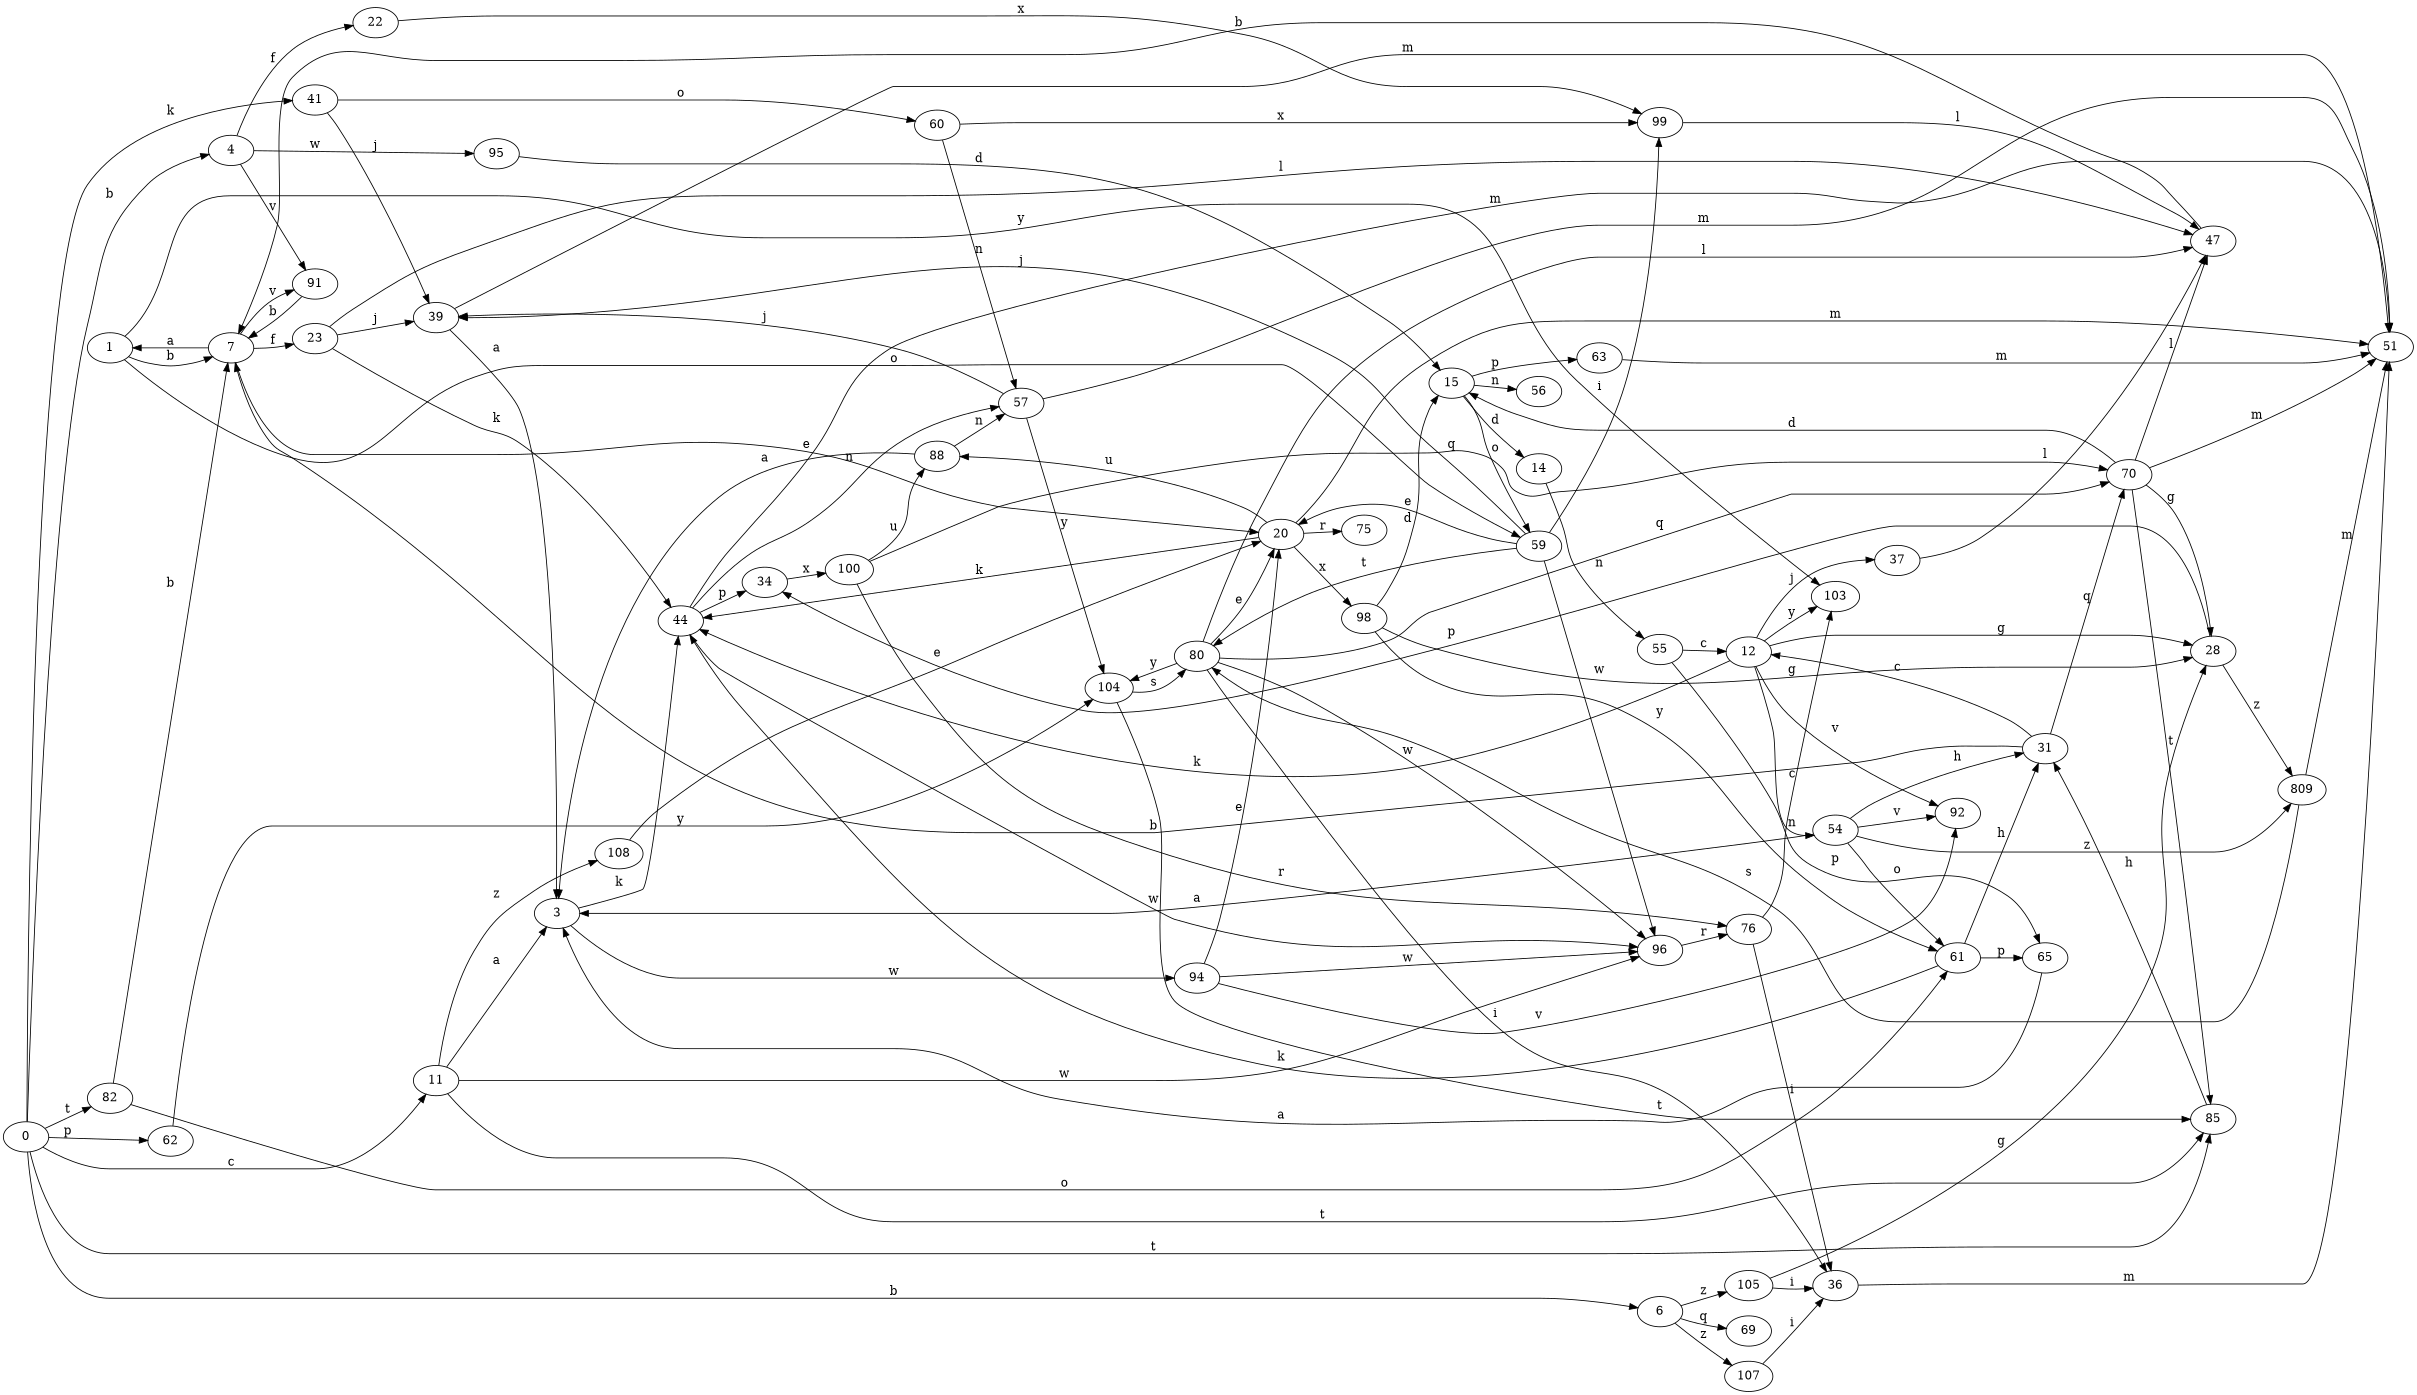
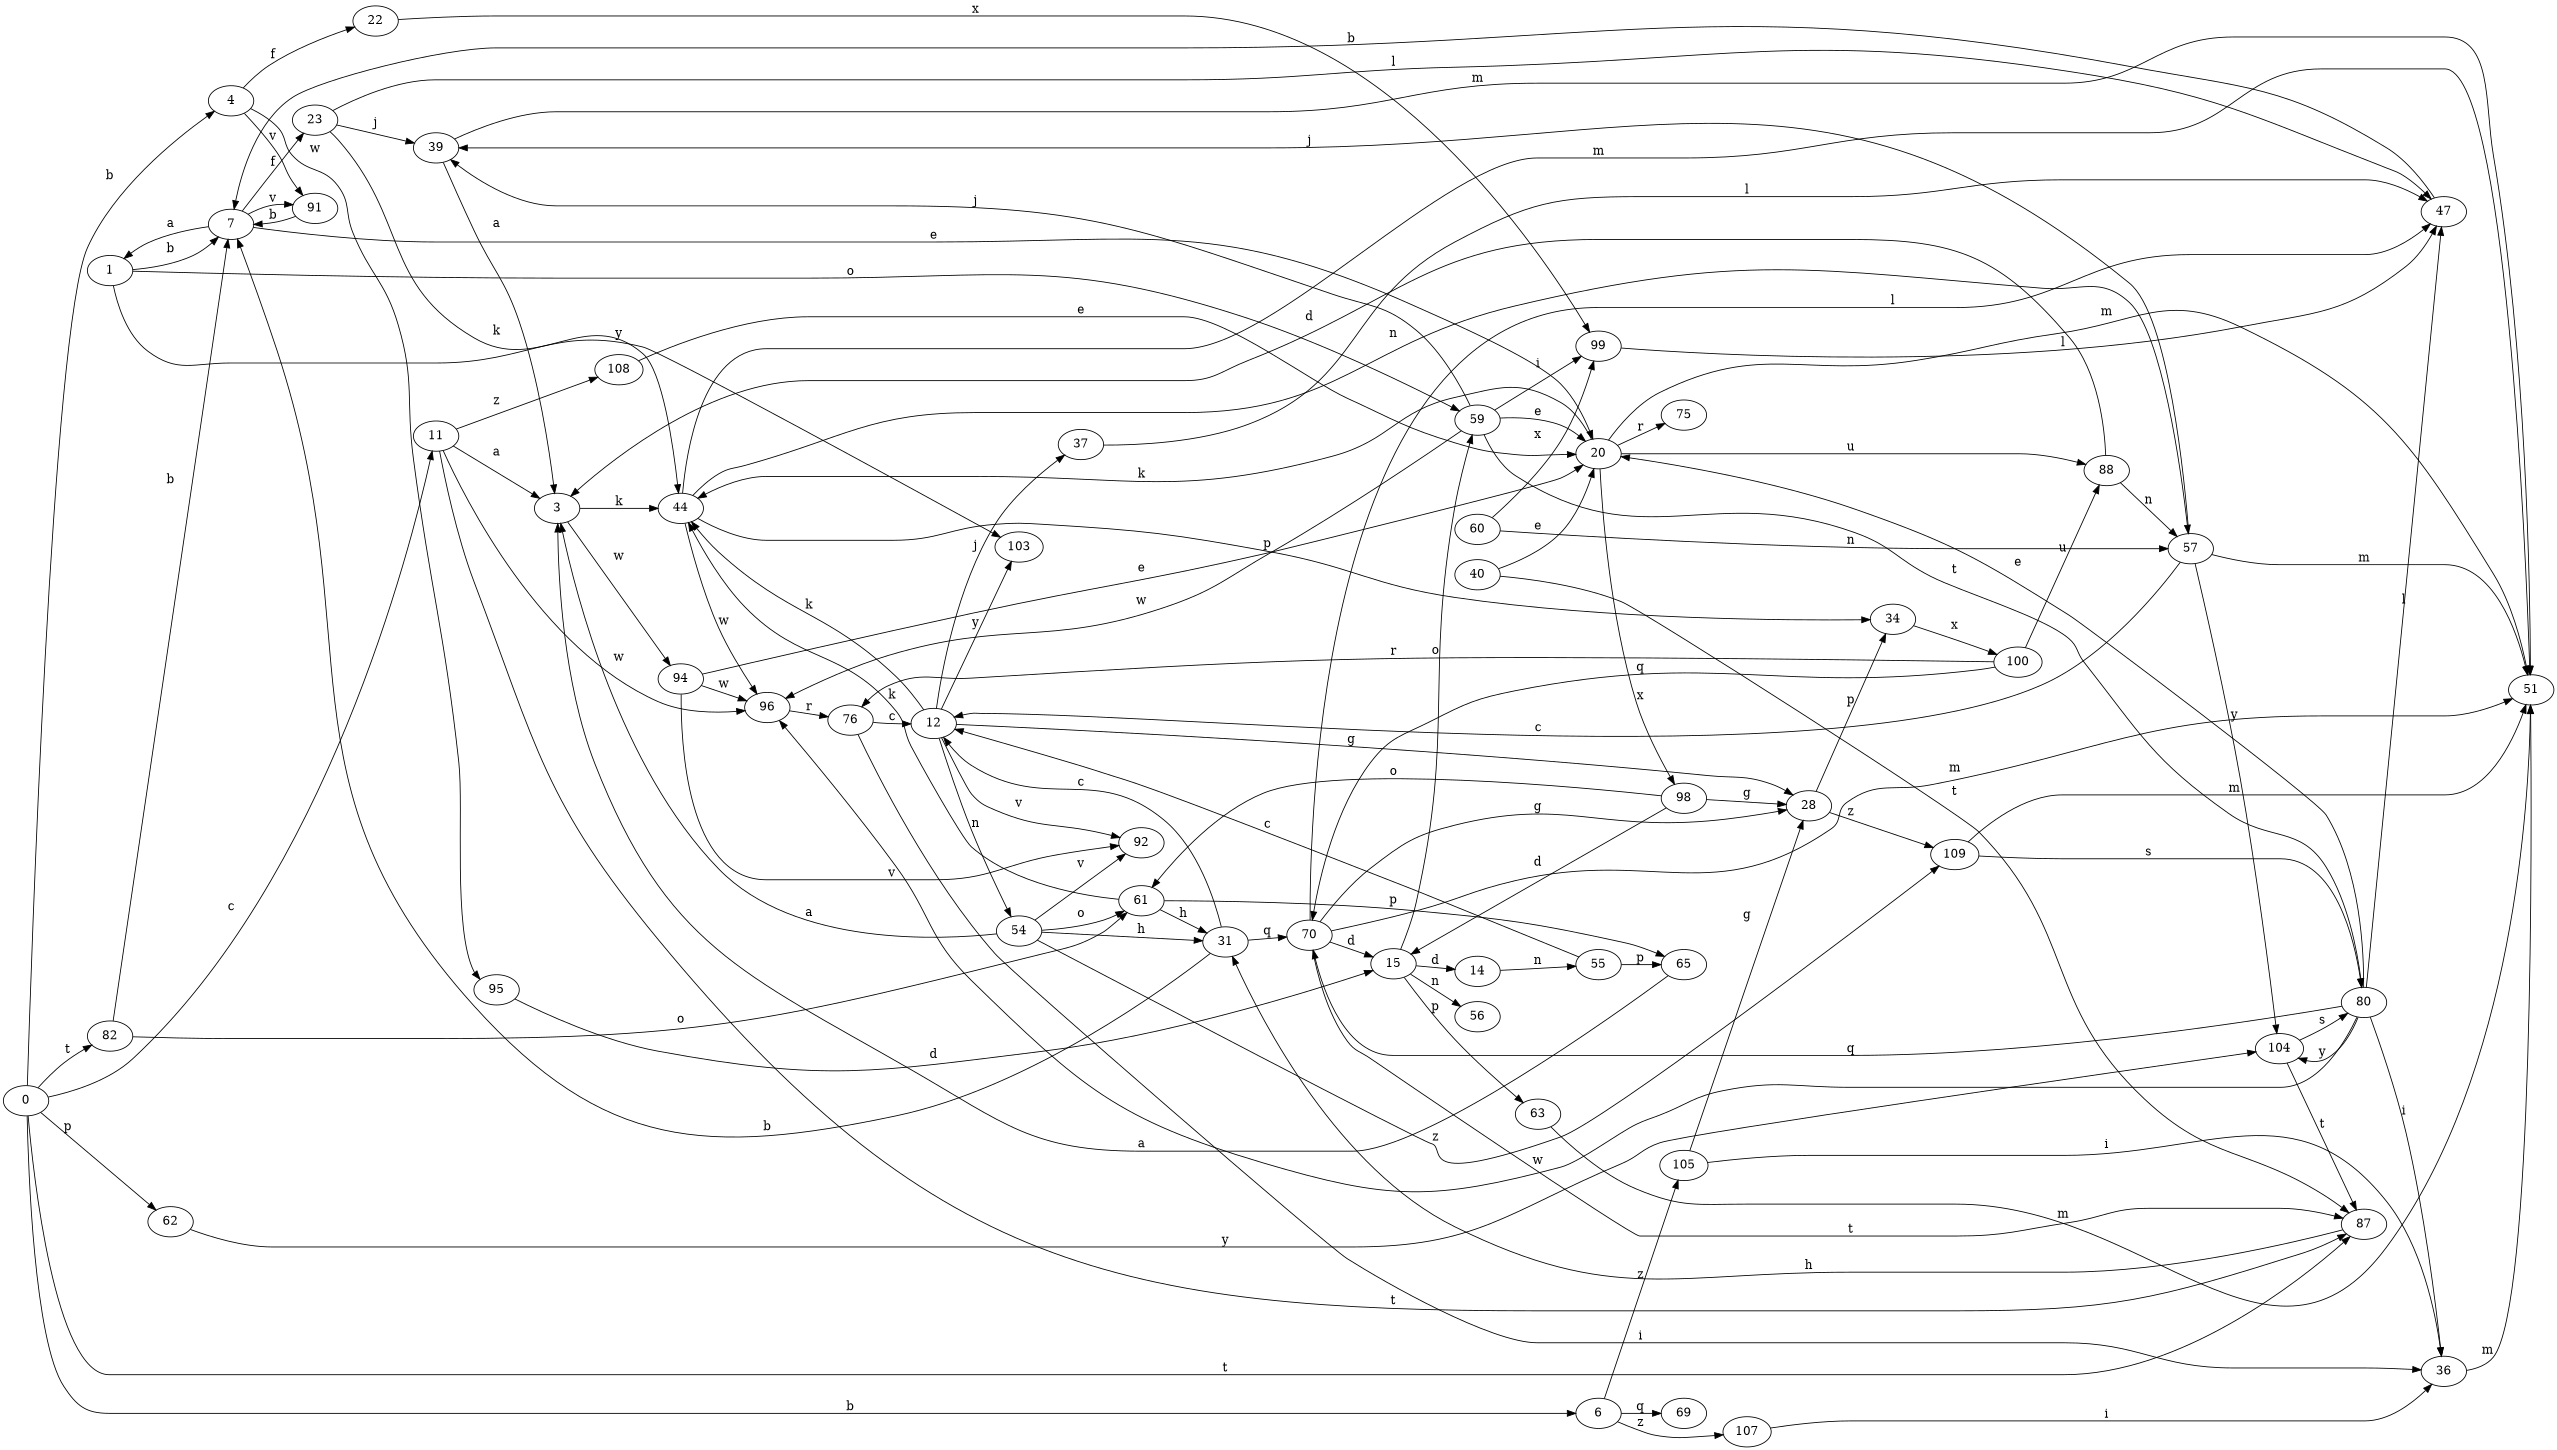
node "41": removed
edge "88" -> "3": label "a" -> "d"
node "40": added
edge "98" -> "61": label "y" -> "o"
edge "57" -> "12": added, label "c"
edge "76" -> "103": now "76" -> "12"
node "809": label "809" -> "109"
node "85": label "85" -> "87"
